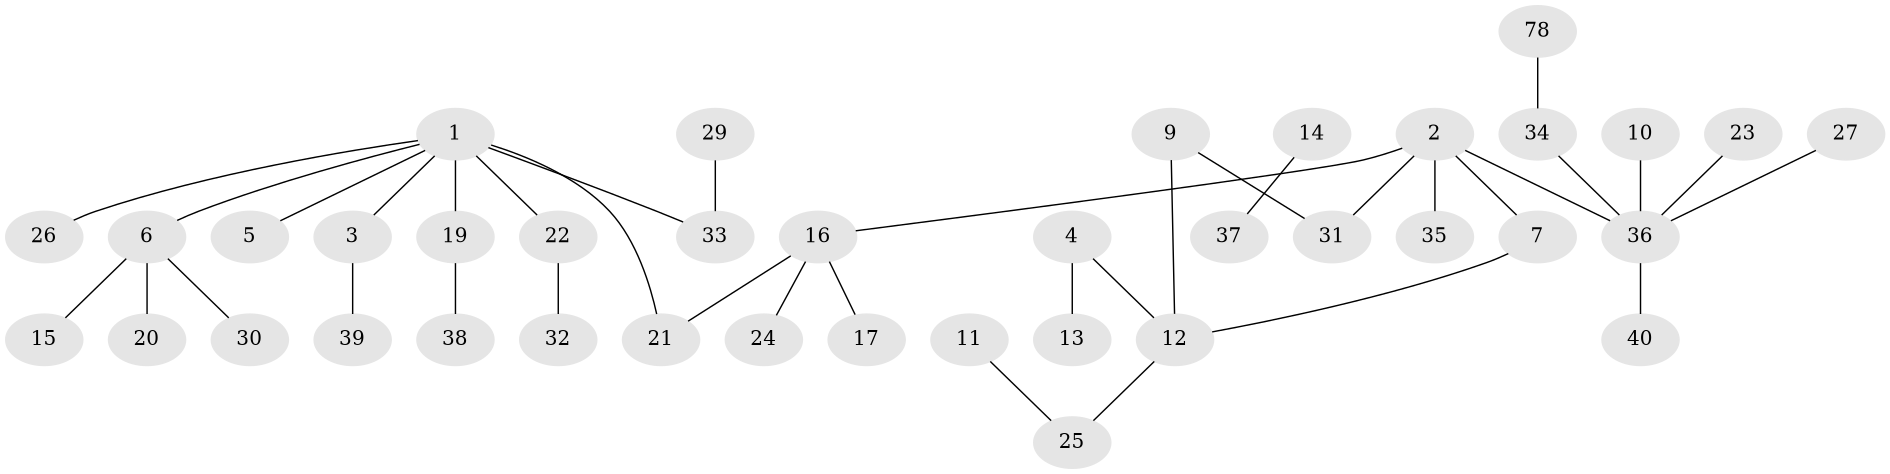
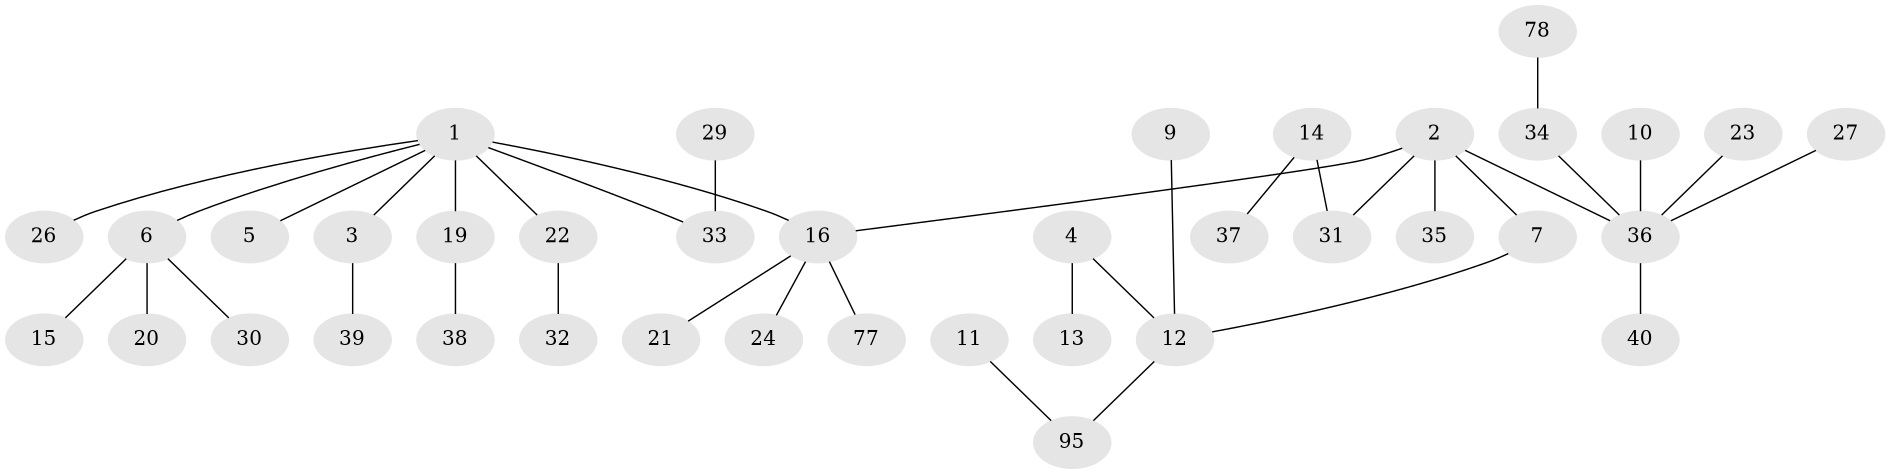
edge "9" -- "31": now "14" -- "31"
edge "1" -- "21": now "1" -- "16"
node "17": label "17" -> "77"
node "25": label "25" -> "95"
